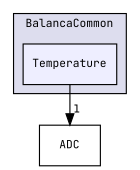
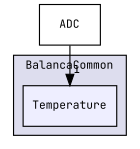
edge "Temperature" -> "ADC": reversed
